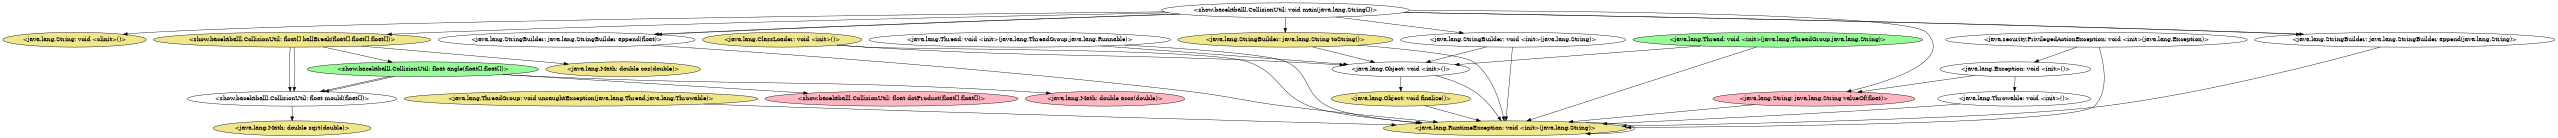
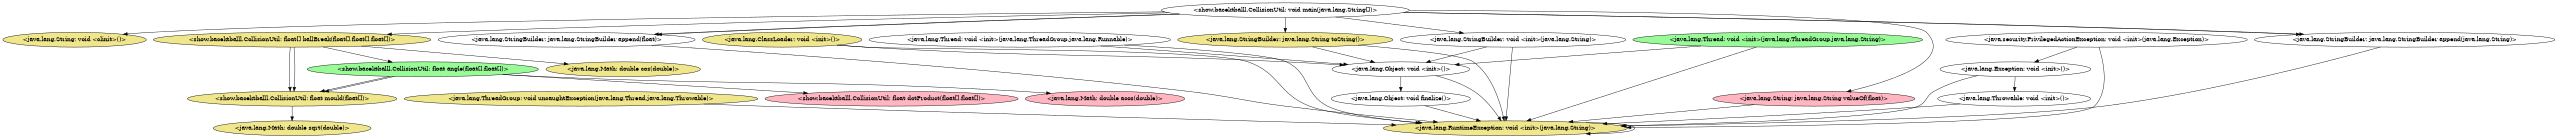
edge "<java.lang.Exception: void <init>()>" -> "<java.lang.String: java.lang.String valueOf(float)>": now "<java.lang.Exception: void <init>()>" -> "<java.lang.RuntimeException: void <init>(java.lang.String)>"
node "<show.bacektballl.CollisionUtil: float mould(float[])>": fillcolor white -> khaki
node "<java.lang.Object: void finalize()>": fillcolor khaki -> white
